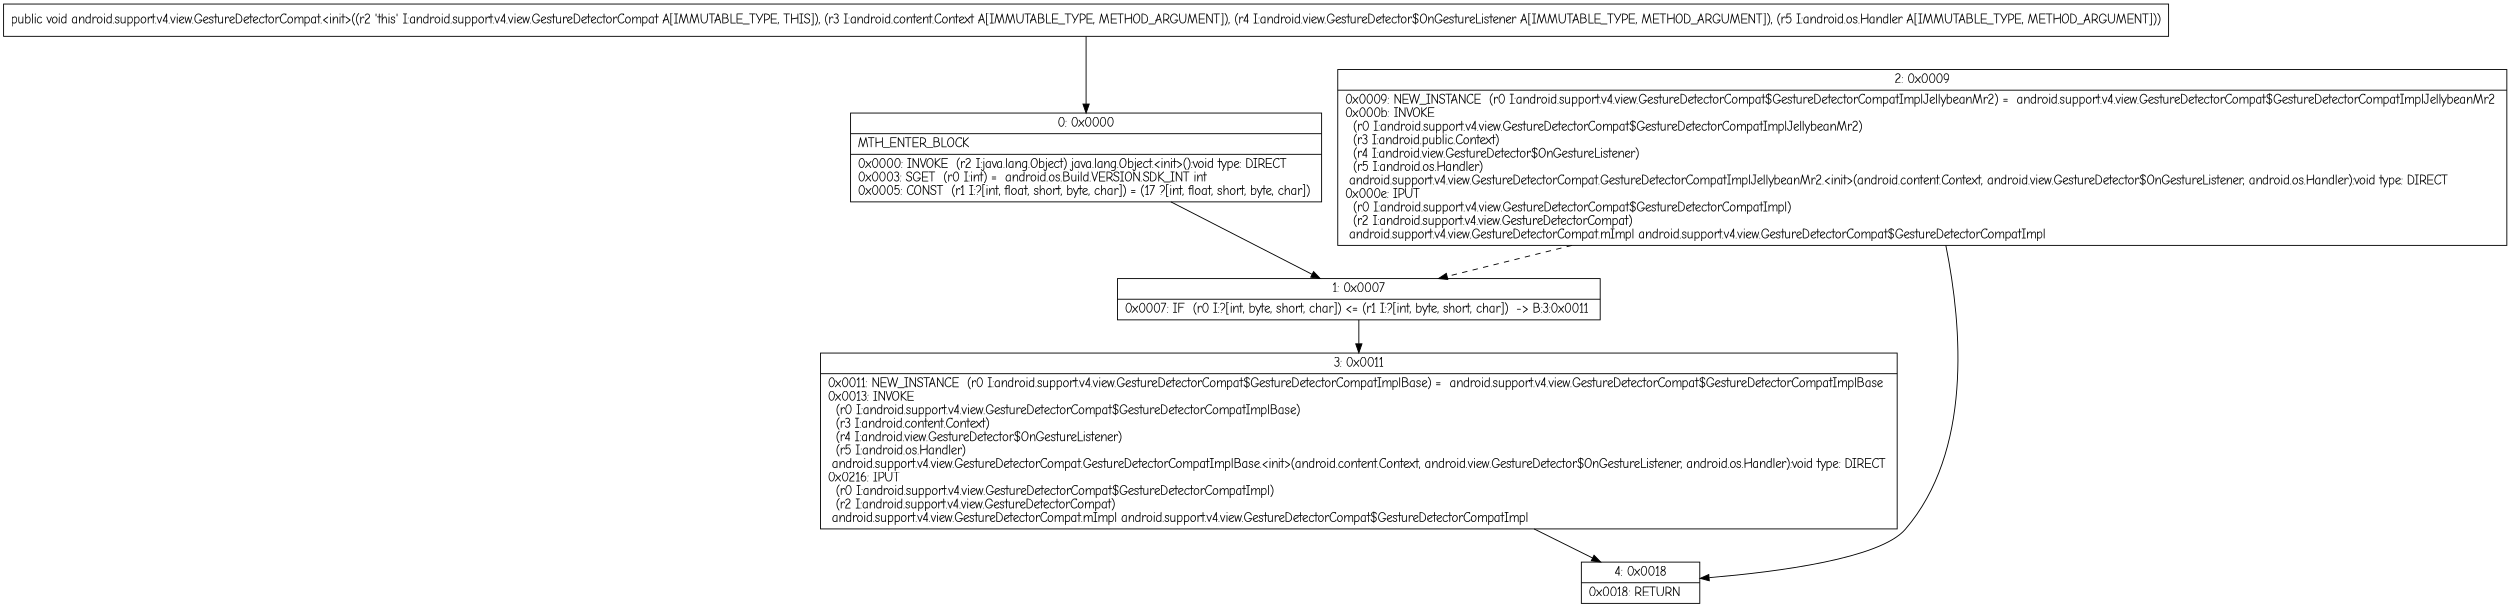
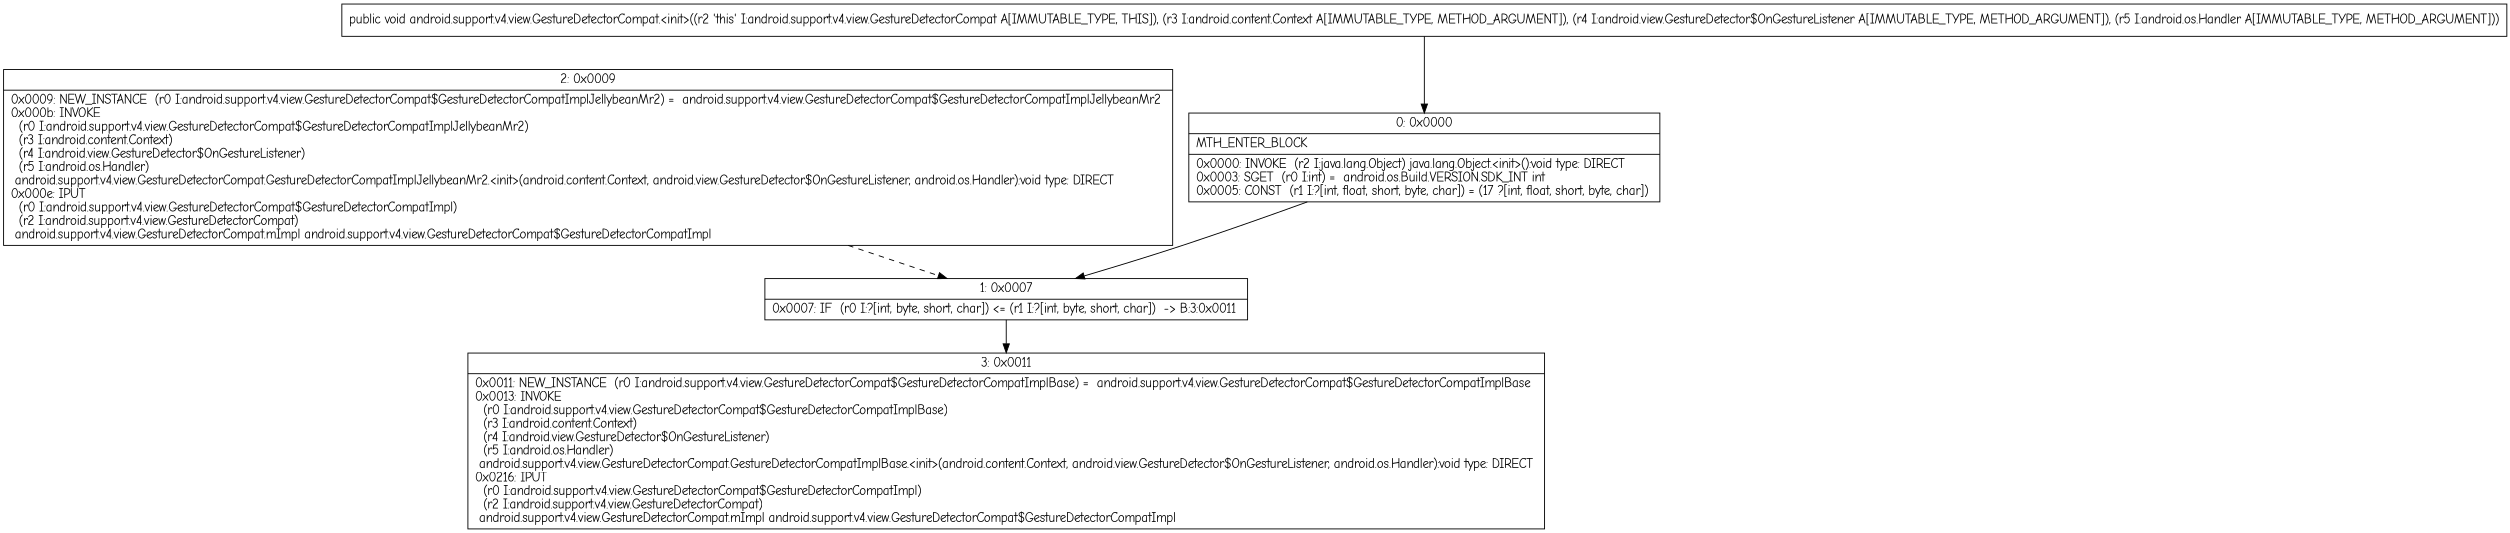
node "2: 0x0009": text "(r3 I:android.public.Context)" -> "(r3 I:android.content.Context)"
node "4: 0x0018": removed
